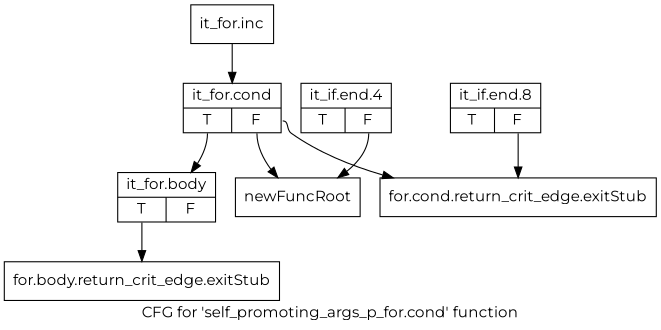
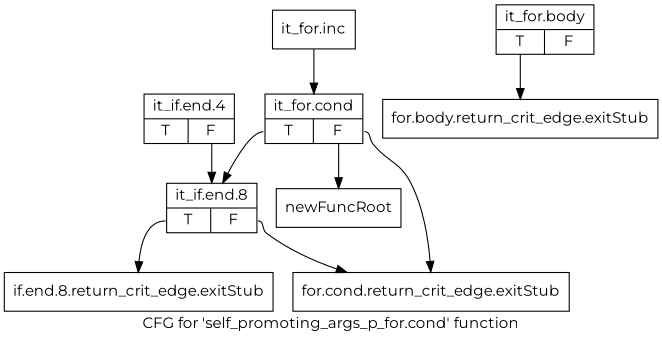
edge "it_for.cond" -> "it_for.body": now "it_for.cond" -> "it_if.end.8"
edge "it_if.end.4" -> "newFuncRoot": now "it_if.end.4" -> "it_if.end.8"
node "if.end.8.return_crit_edge.exitStub": added
